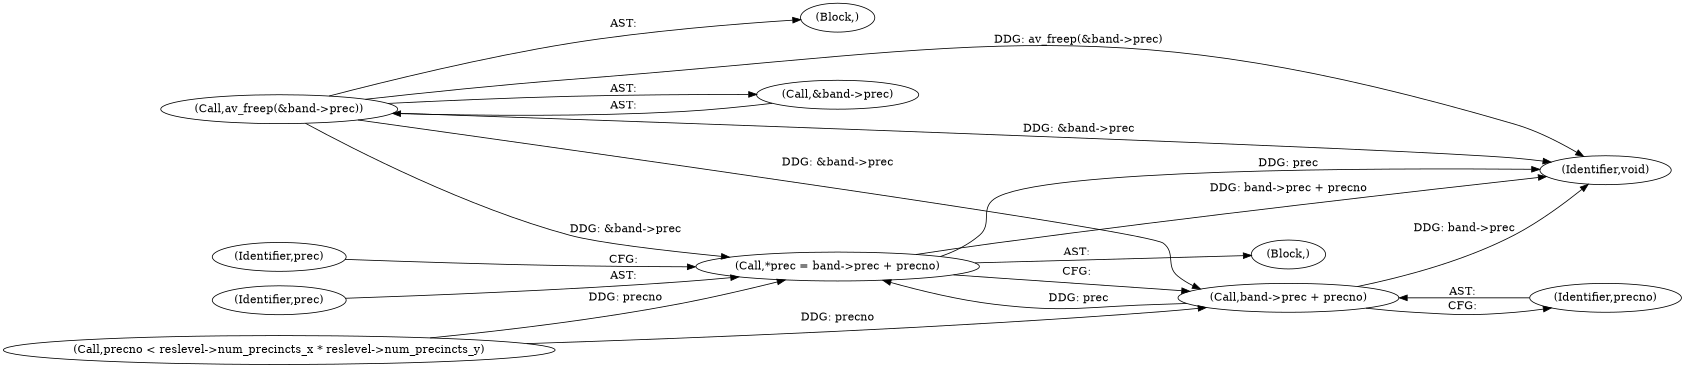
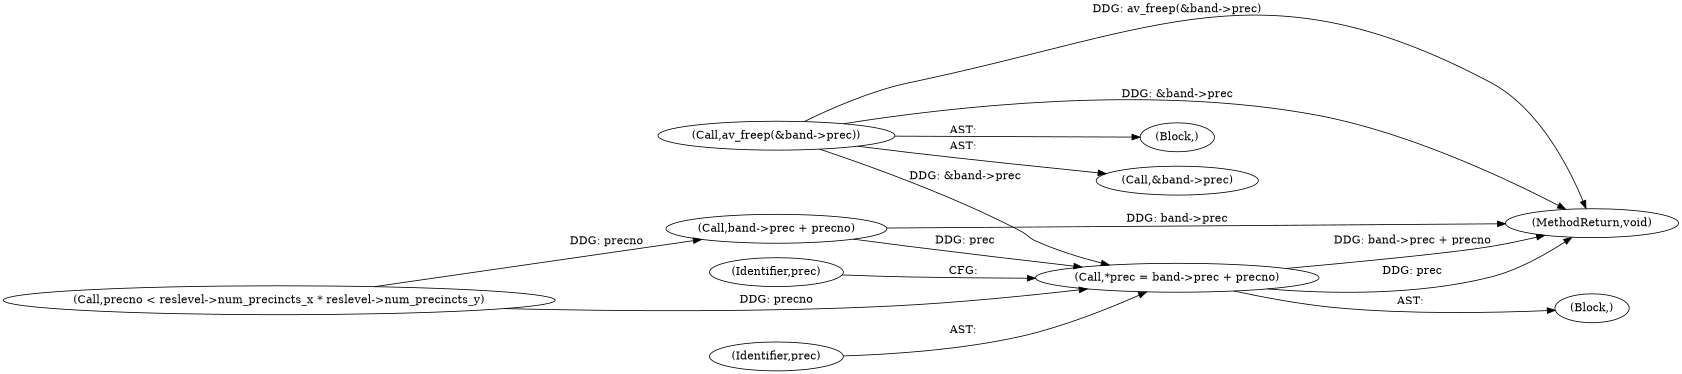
edge "(Call,&band->prec)" -> "(Call,av_freep(&band->prec))": removed, label "AST:"
node "(Identifier,void)": label "(Identifier,void)" -> "(MethodReturn,void)"
edge "(Call,av_freep(&band->prec))" -> "(Call,band->prec + precno)": removed, label "DDG: &band->prec"
edge "(Call,*prec = band->prec + precno)" -> "(Call,band->prec + precno)": removed, label "CFG:"
node "(Identifier,precno)": removed
